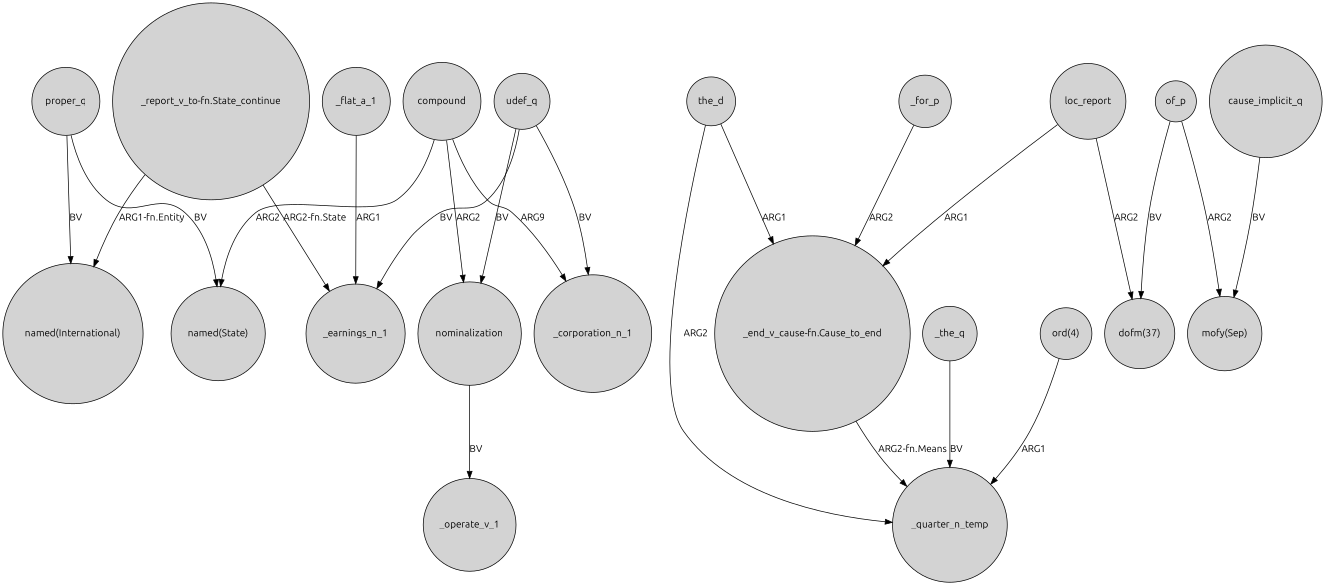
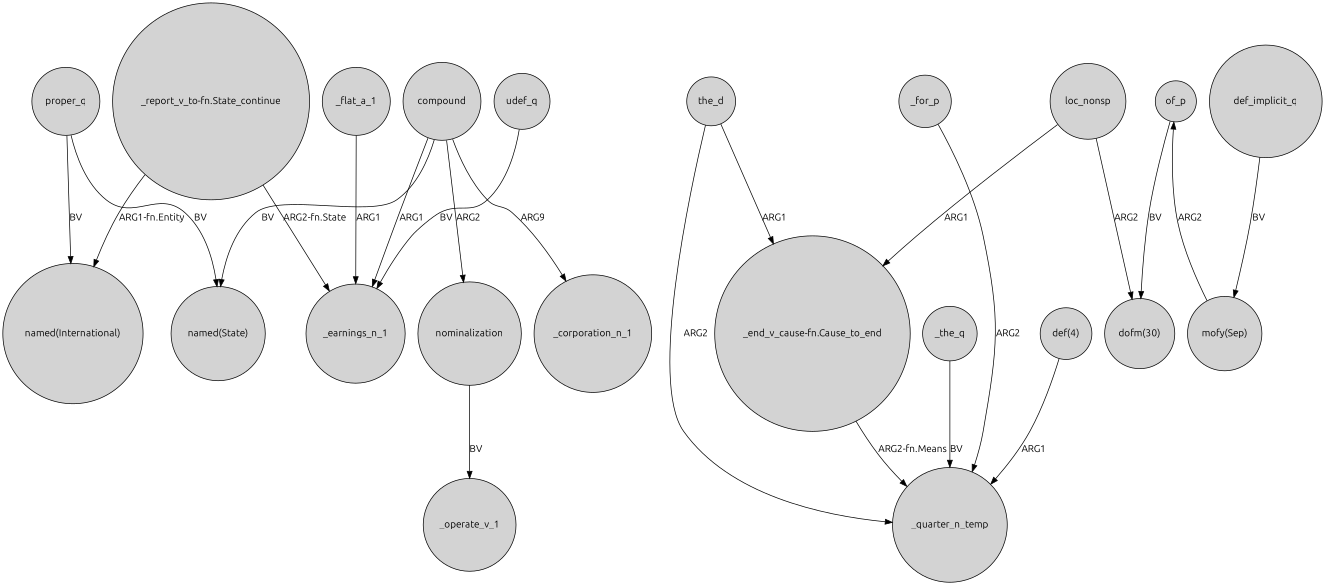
node "loc_report": label "loc_report" -> "loc_nonsp"
node "cause_implicit_q": label "cause_implicit_q" -> "def_implicit_q"
edge "_for_p" -> "_end_v_cause-fn.Cause_to_end": now "_for_p" -> "_quarter_n_temp"
edge "udef_q" -> "_corporation_n_1": removed, label "BV"
edge "udef_q" -> "nominalization": removed, label "BV"
edge "of_p" -> "mofy(Sep)": reversed
edge "compound" -> "_earnings_n_1": added, label "ARG1"
edge "compound" -> "named(State)": label "ARG2" -> "BV"
node "ord(4)": label "ord(4)" -> "def(4)"
node "dofm(37)": label "dofm(37)" -> "dofm(30)"
